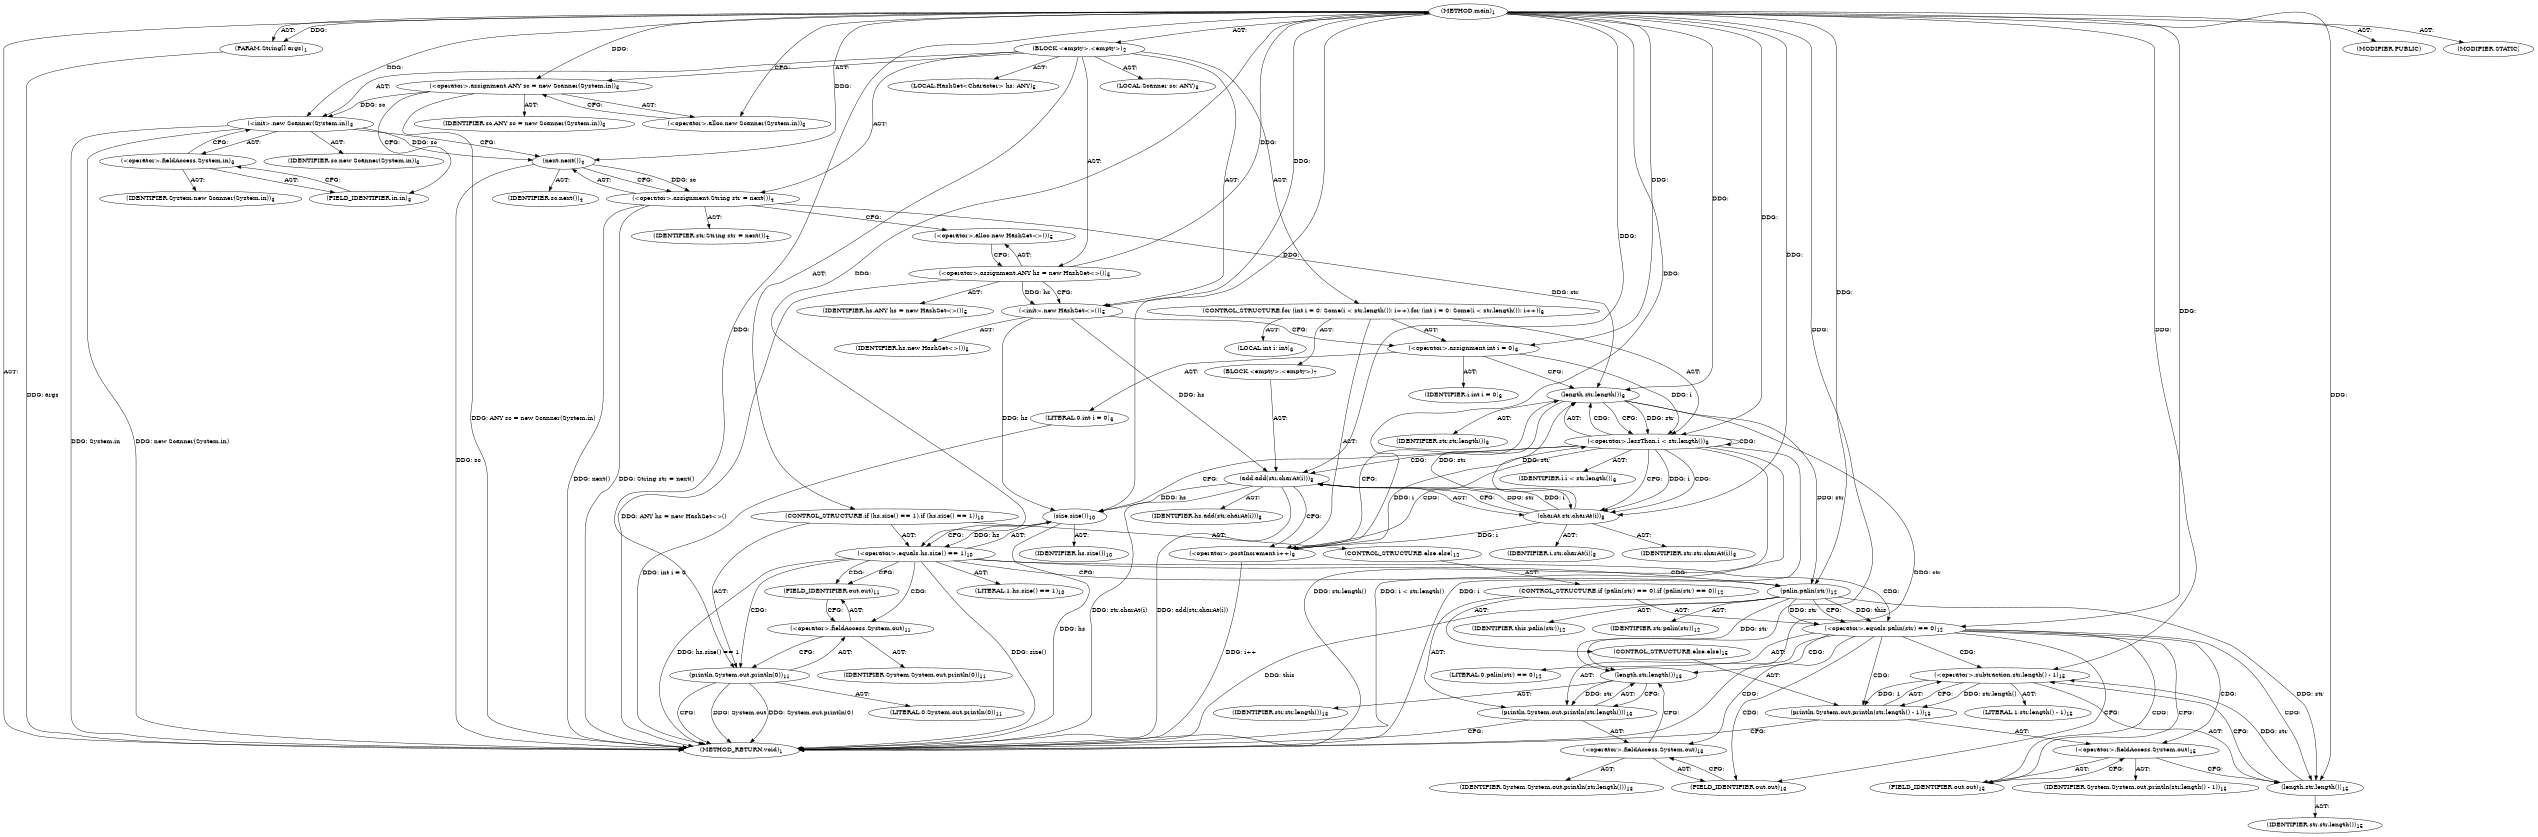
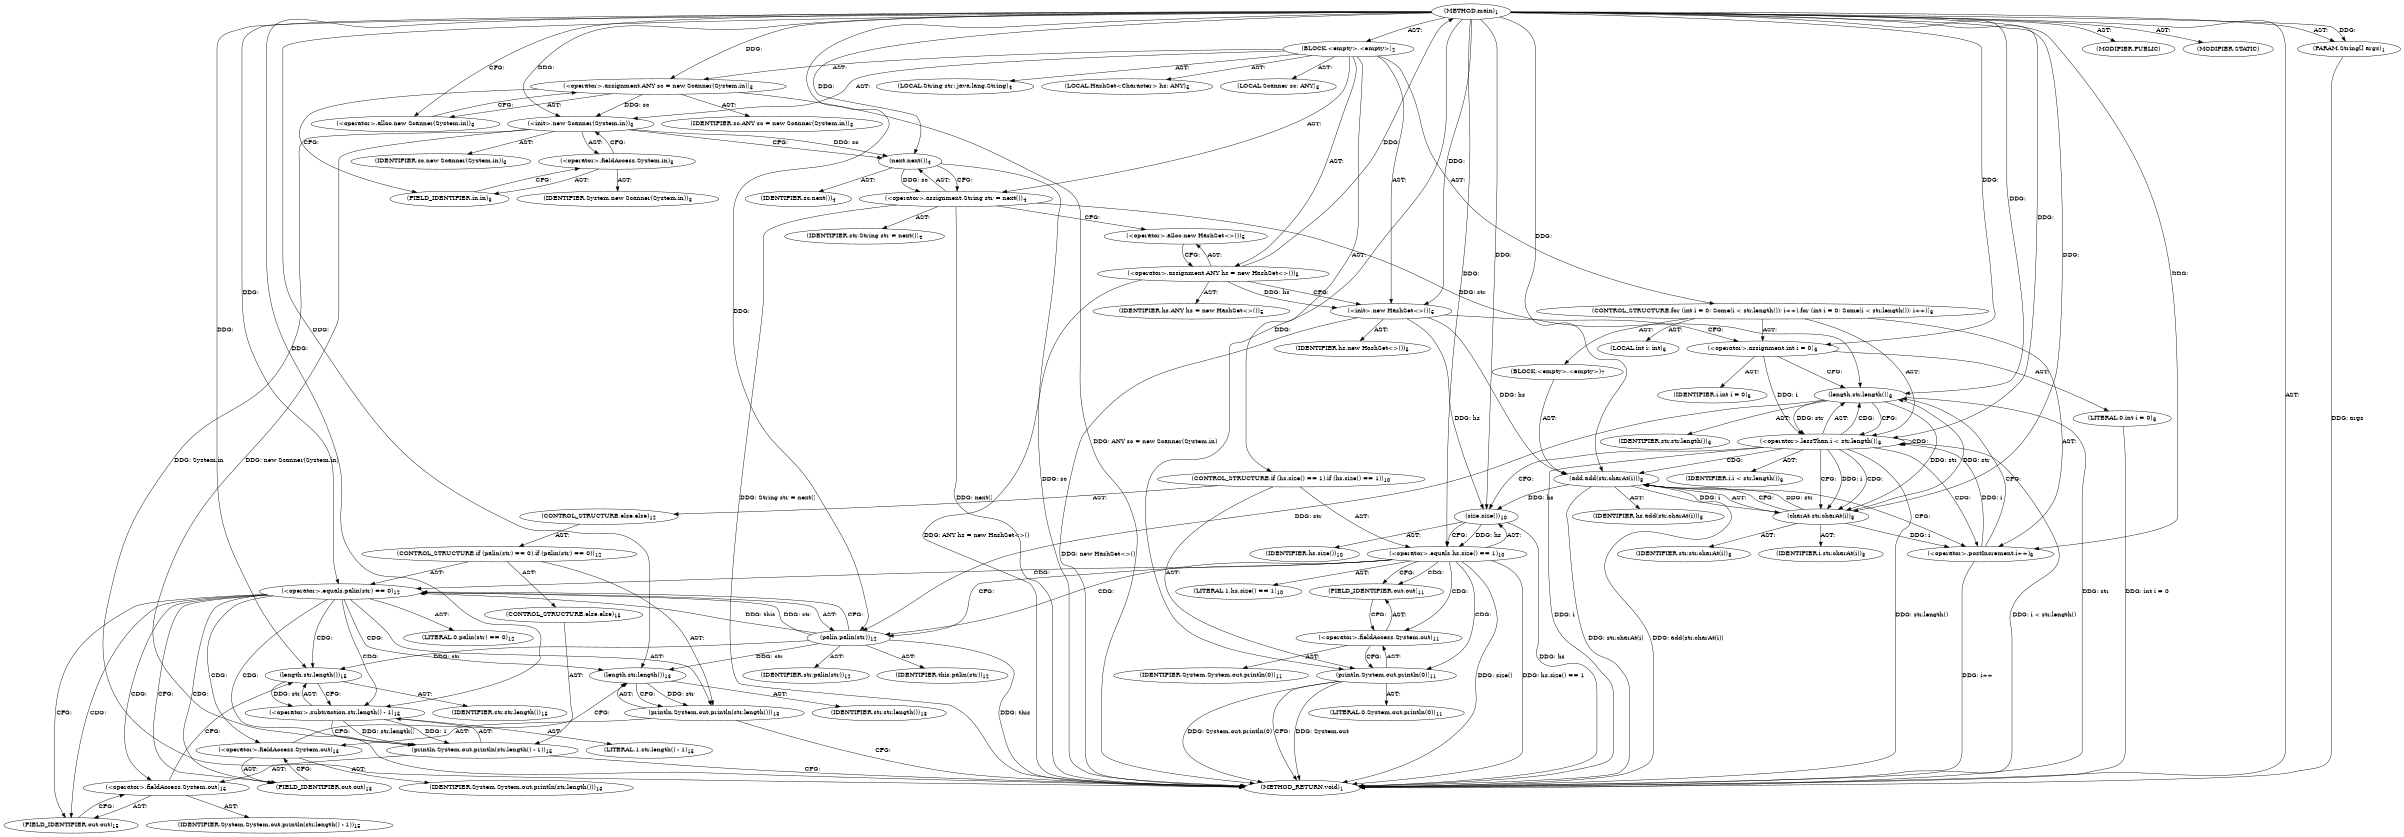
node "(LOCAL,String str: java.lang.String)": added
edge "(<init>,new HashSet<>())" -> "(METHOD_RETURN,void)": added, label "DDG: new HashSet<>()"
edge "(<operator>.equals,palin(str) == 0)" -> "(palin,palin(str))": added, label "AST:"
